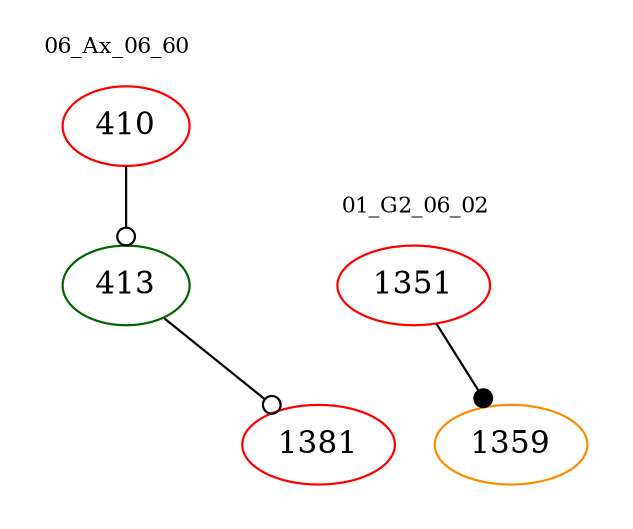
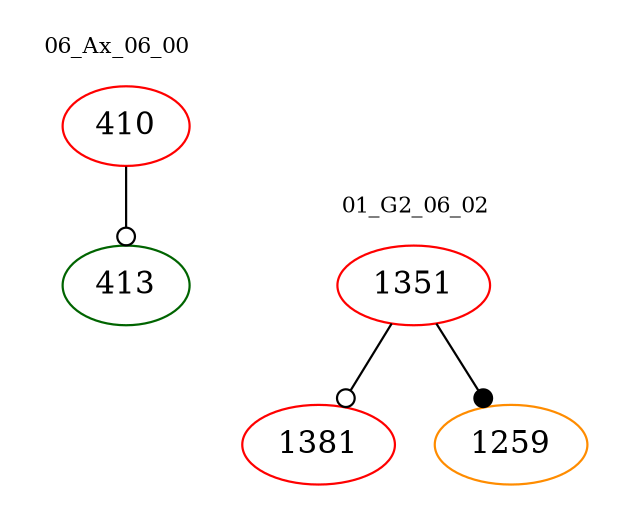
cluster "06_Ax_06_60": label "06_Ax_06_60" -> "06_Ax_06_00"
edge "413" -> "1381": now "1351" -> "1381"
node "1359": label "1359" -> "1259"
